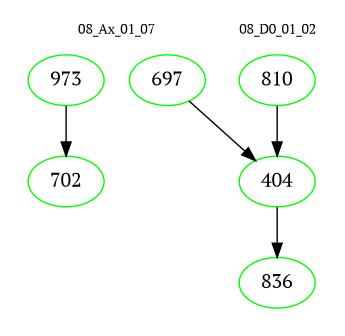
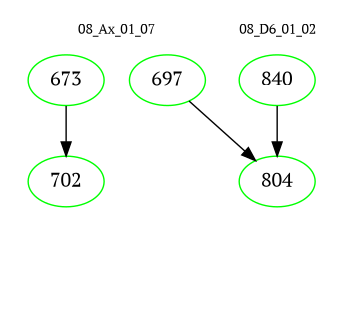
cluster "08_D0_01_02": label "08_D0_01_02" -> "08_D6_01_02"
node "973": label "973" -> "673"
node "810": label "810" -> "840"
node "404": label "404" -> "804"
node "836": removed
